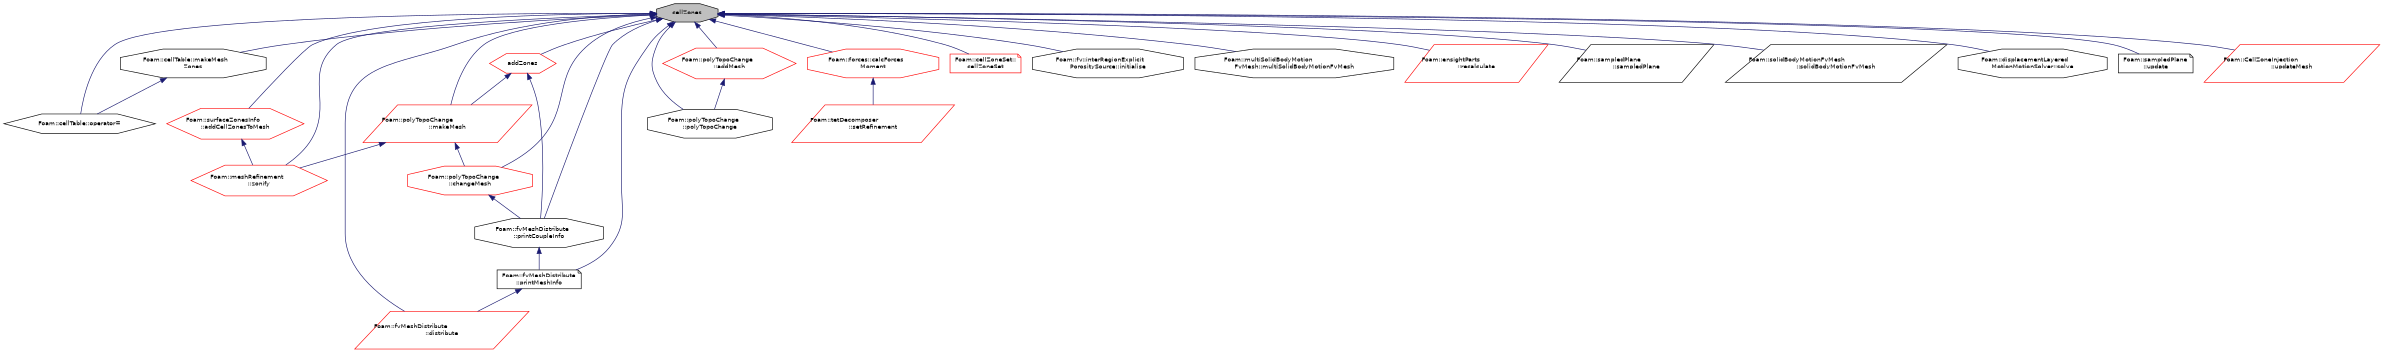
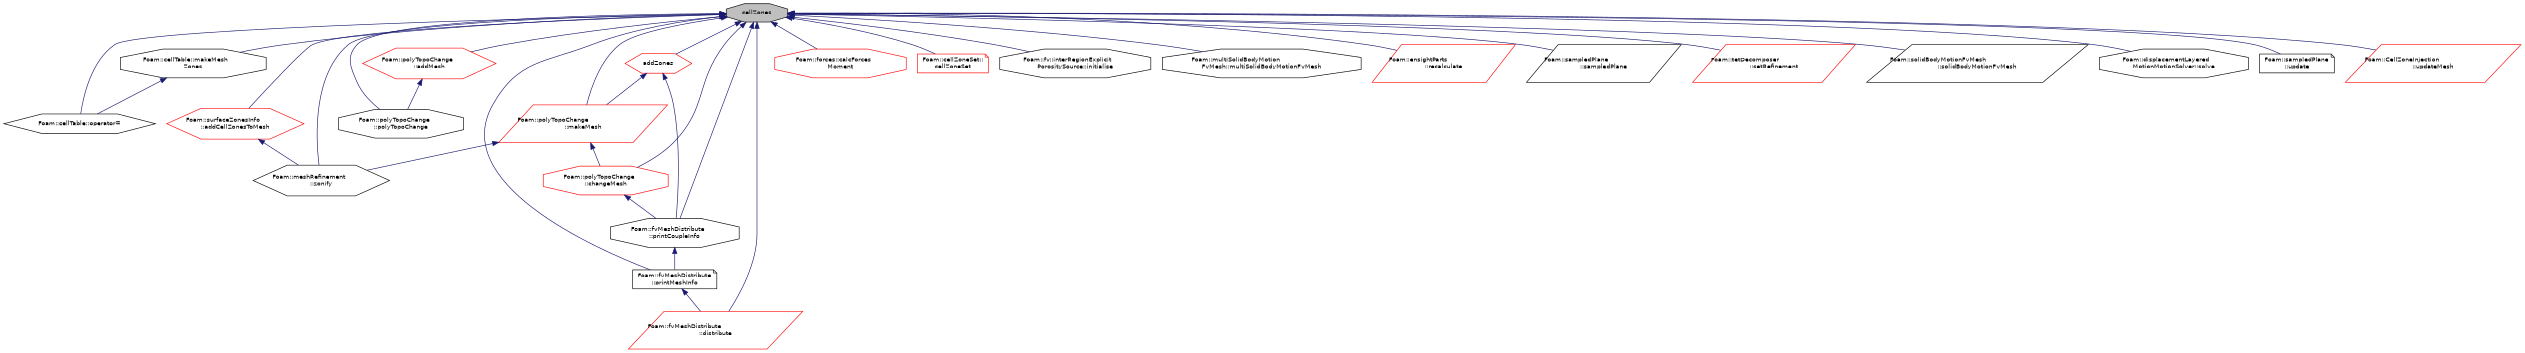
edge "Foam::tetDecomposer ::setRefinement" -> "Foam::forces::calcForces Moment": now "Foam::tetDecomposer ::setRefinement" -> "cellZones"
node "Foam::meshRefinement ::zonify": color red -> black
